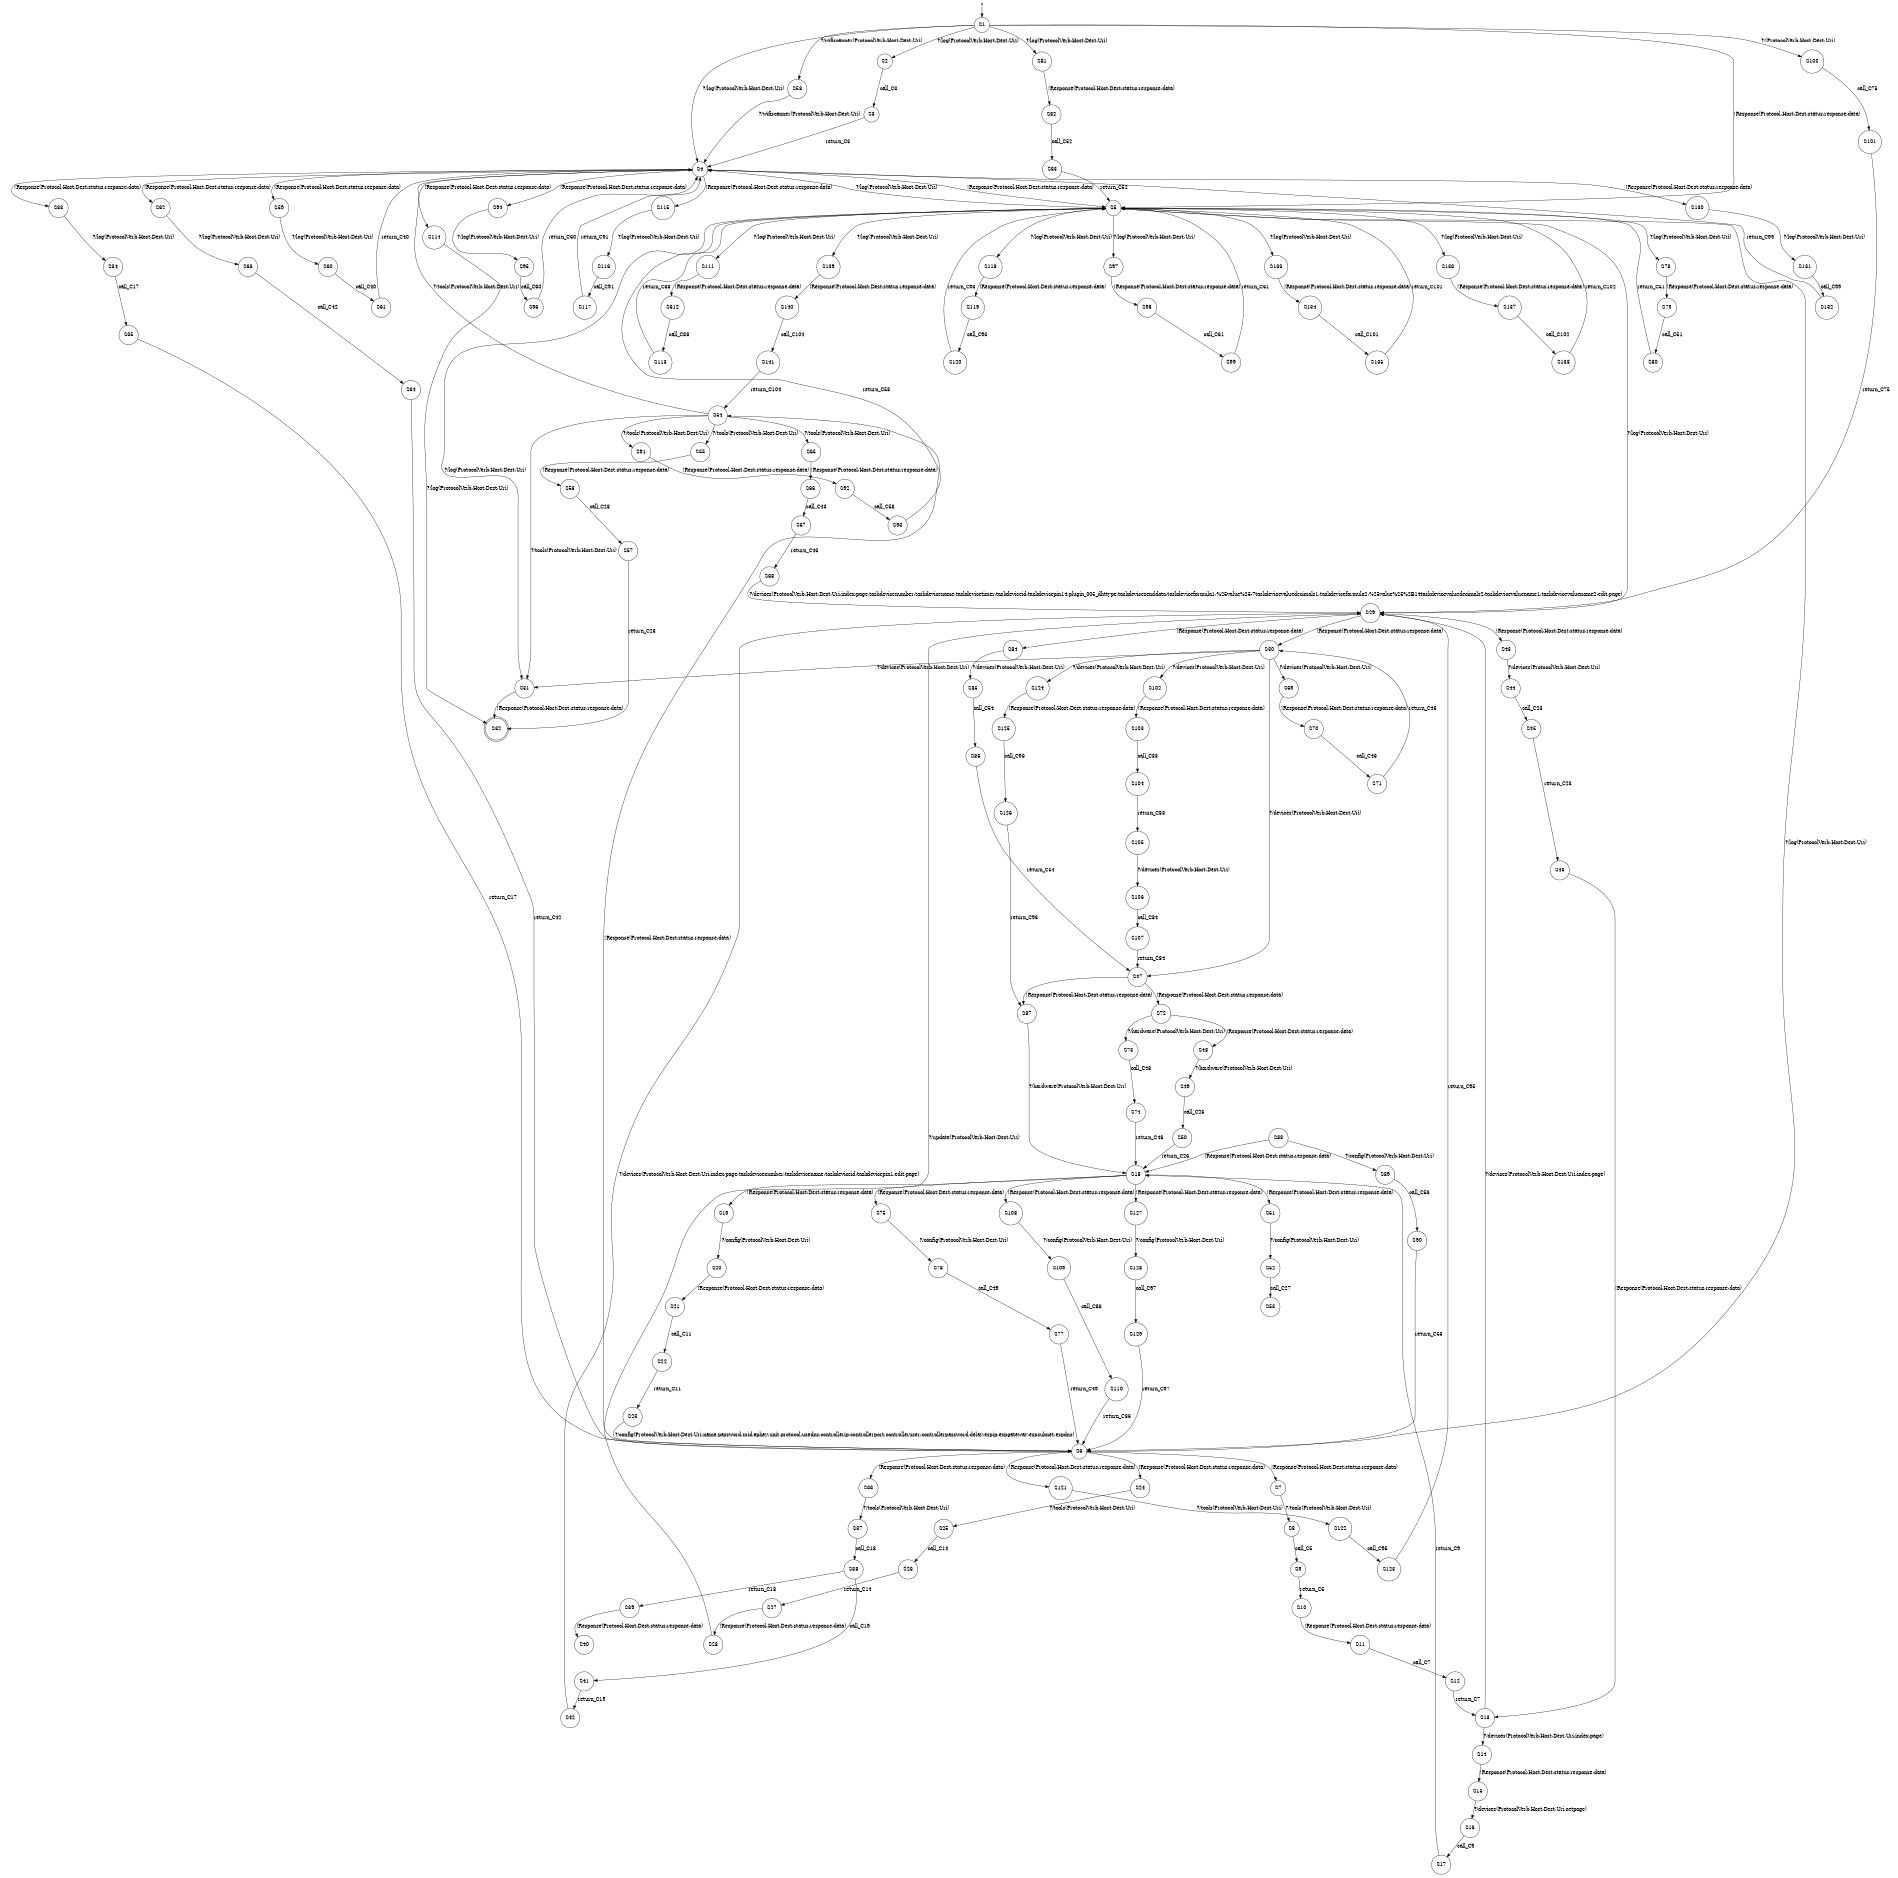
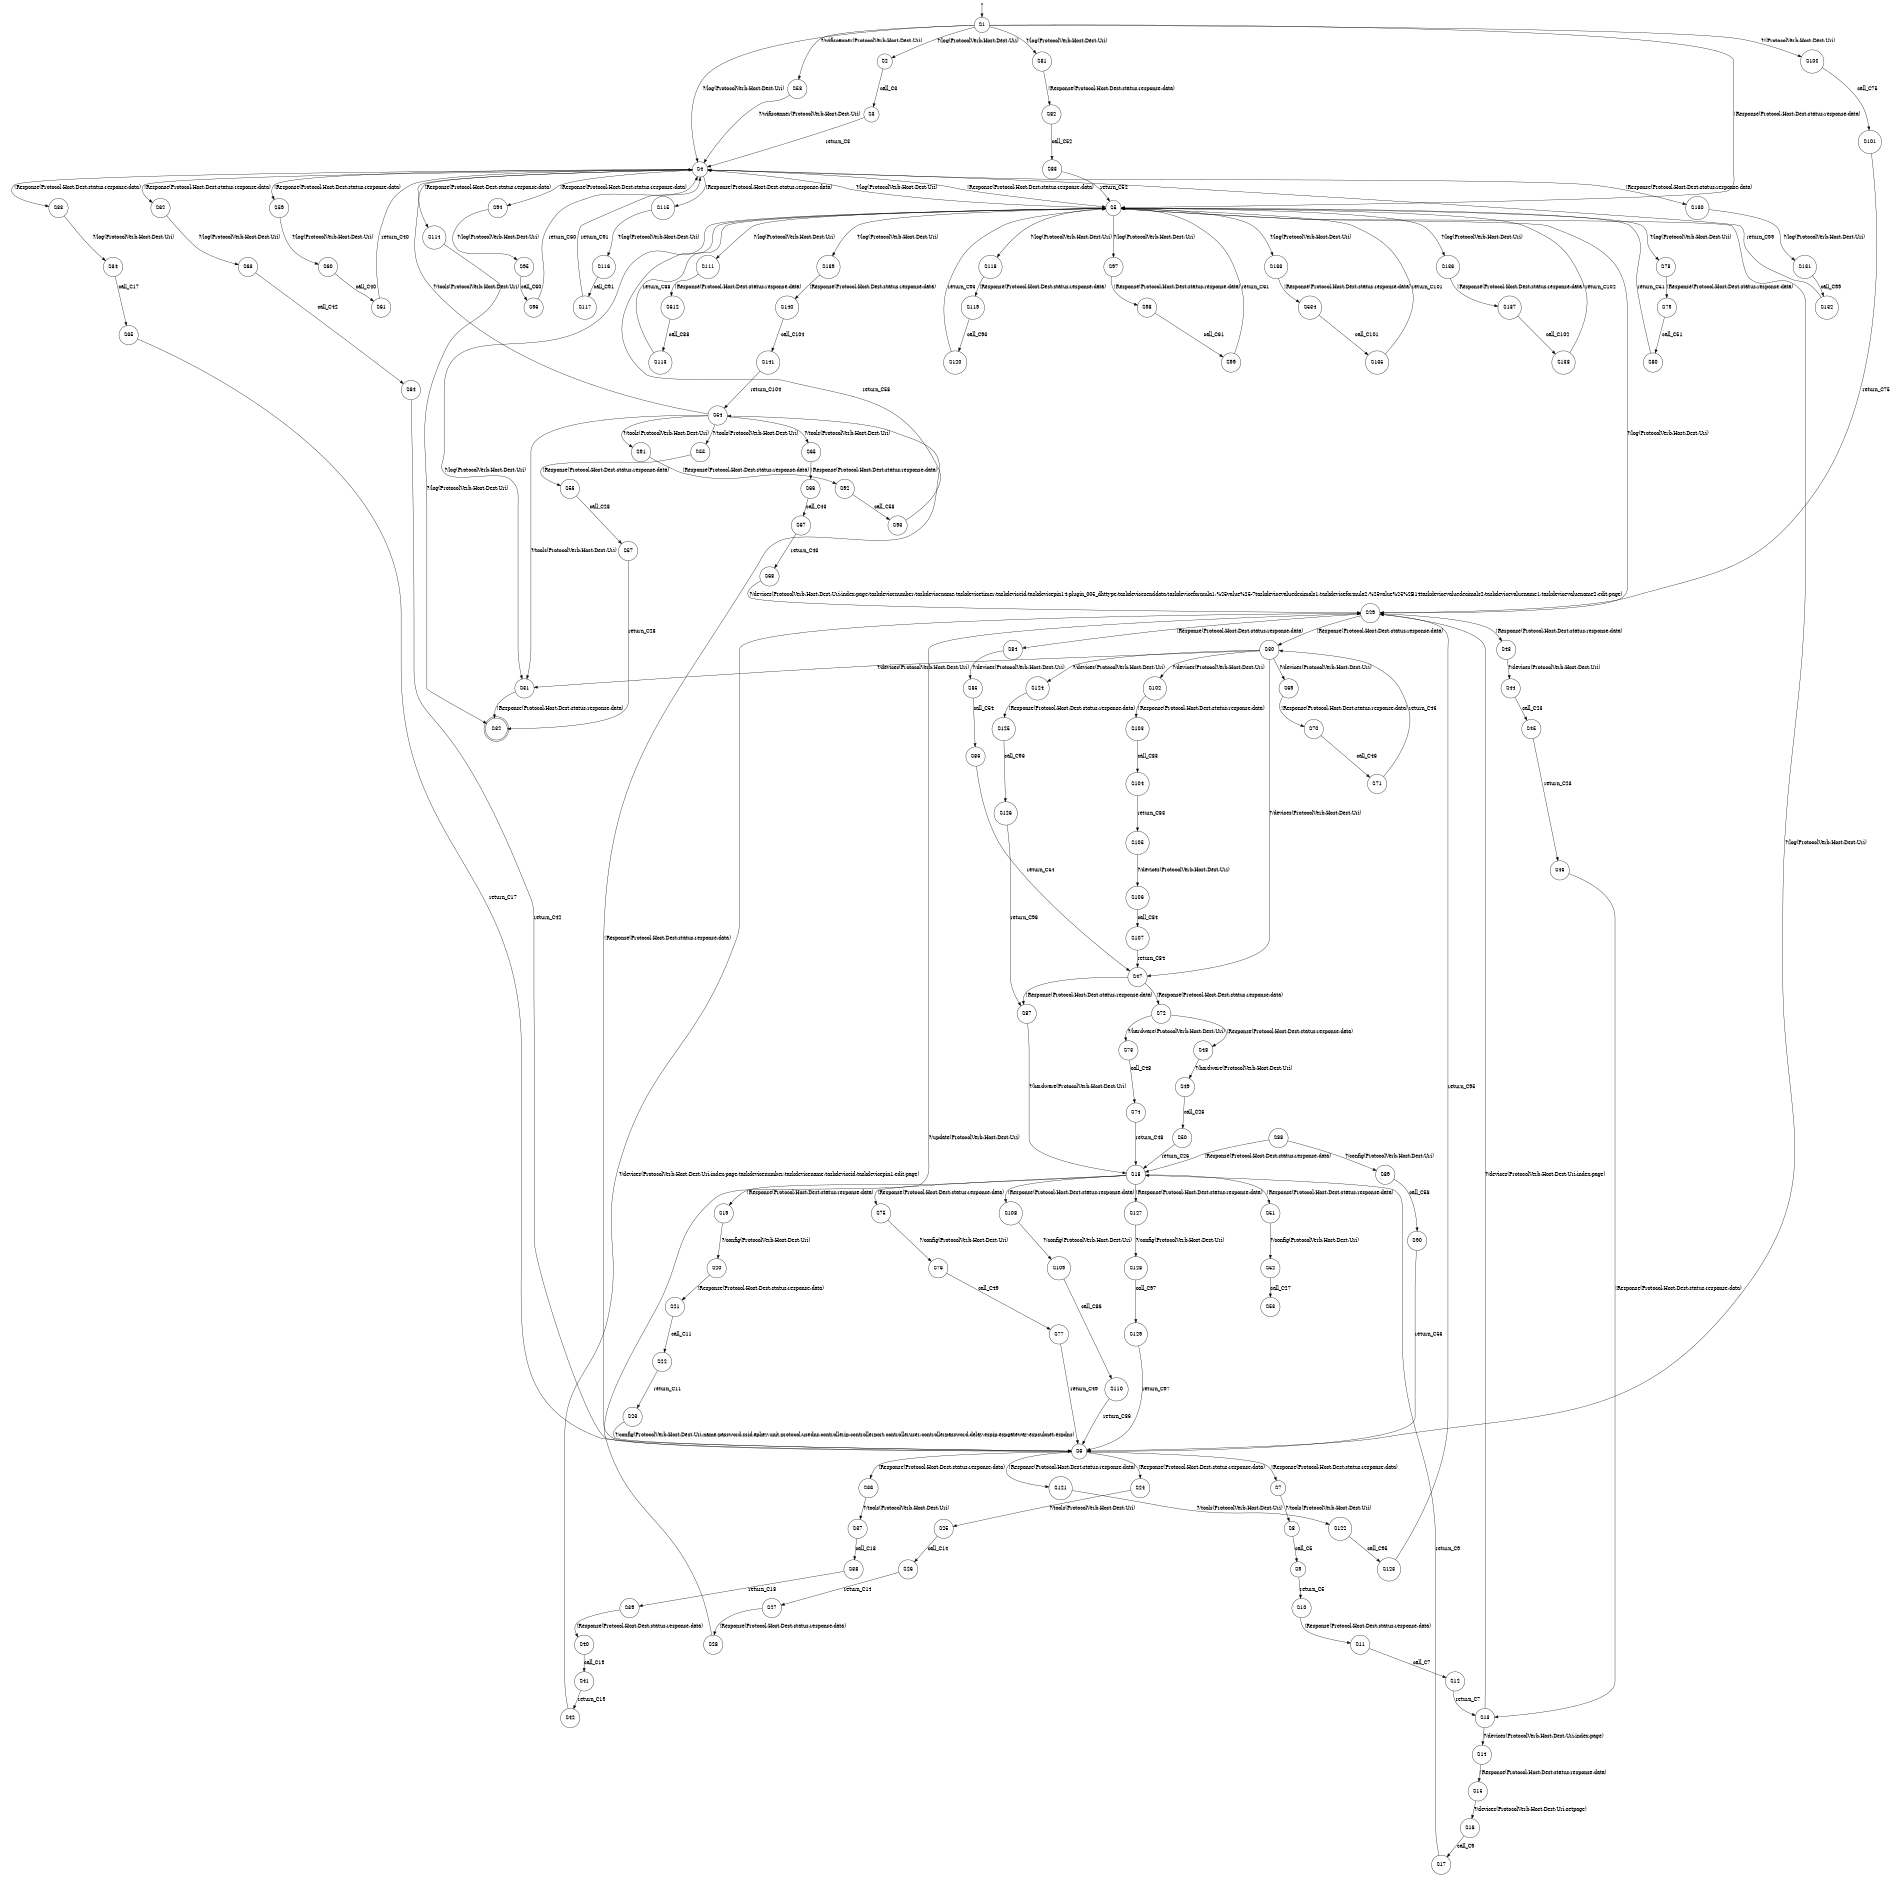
node "S134": label "S134" -> "S534"
edge "S38" -> "S41": now "S40" -> "S41"
